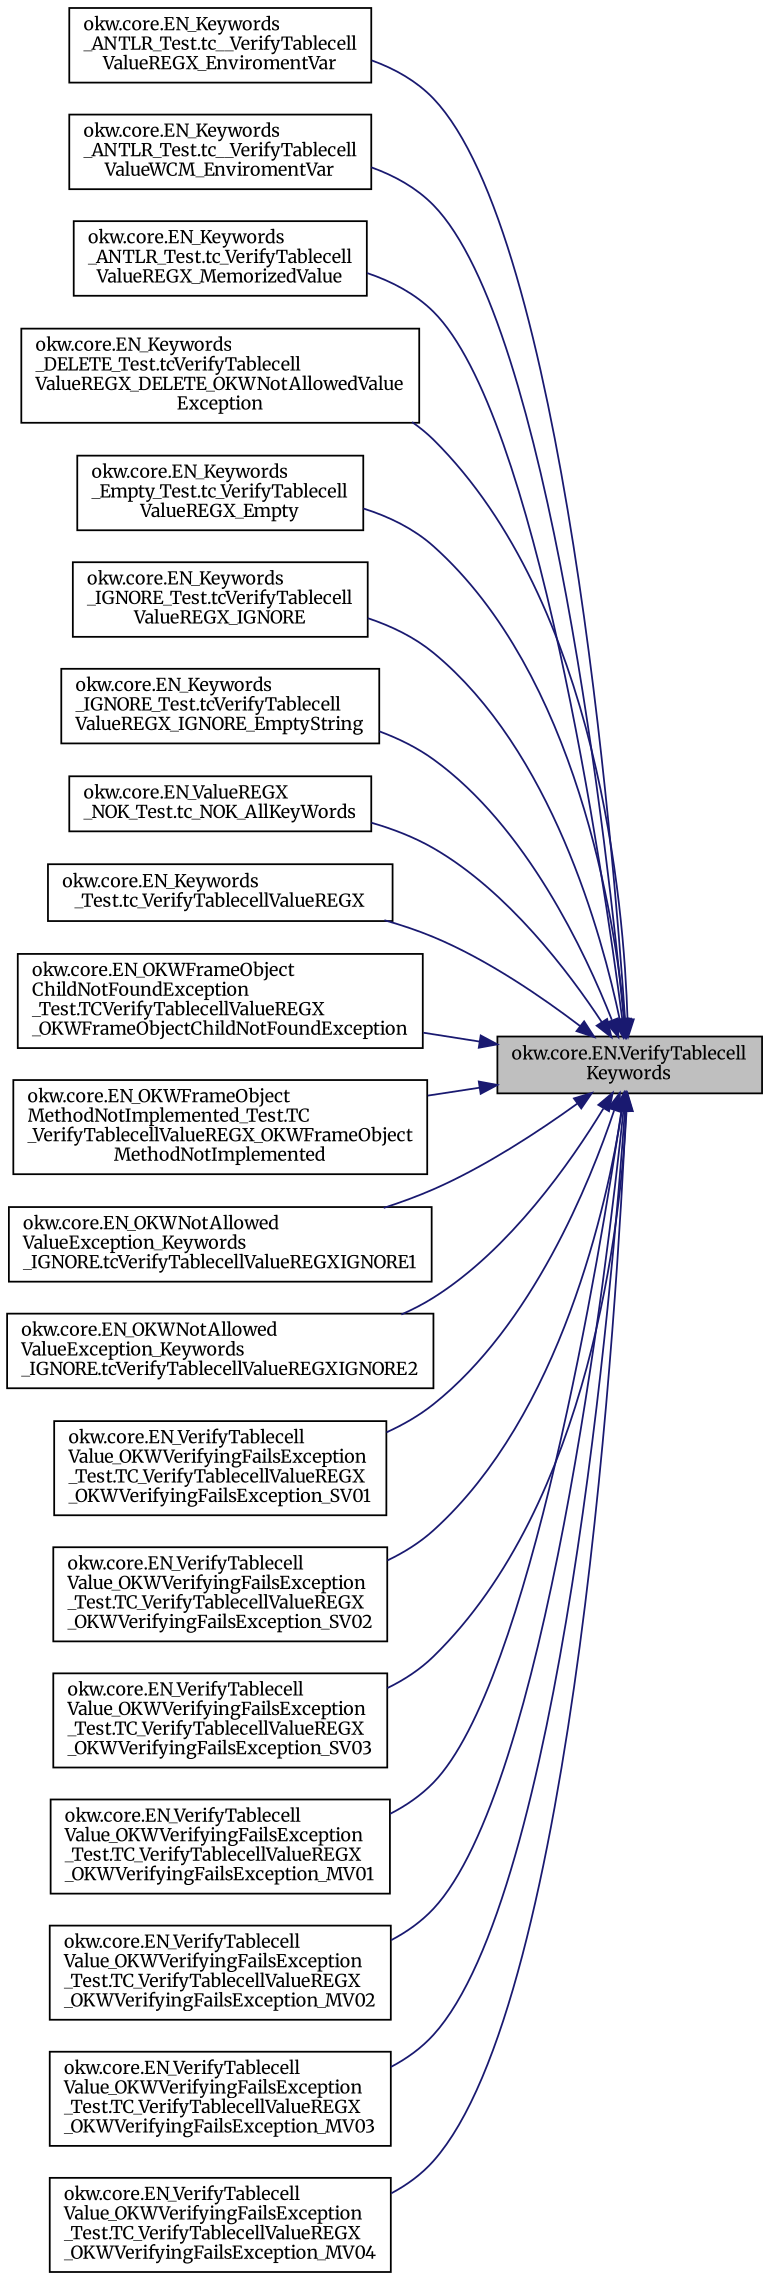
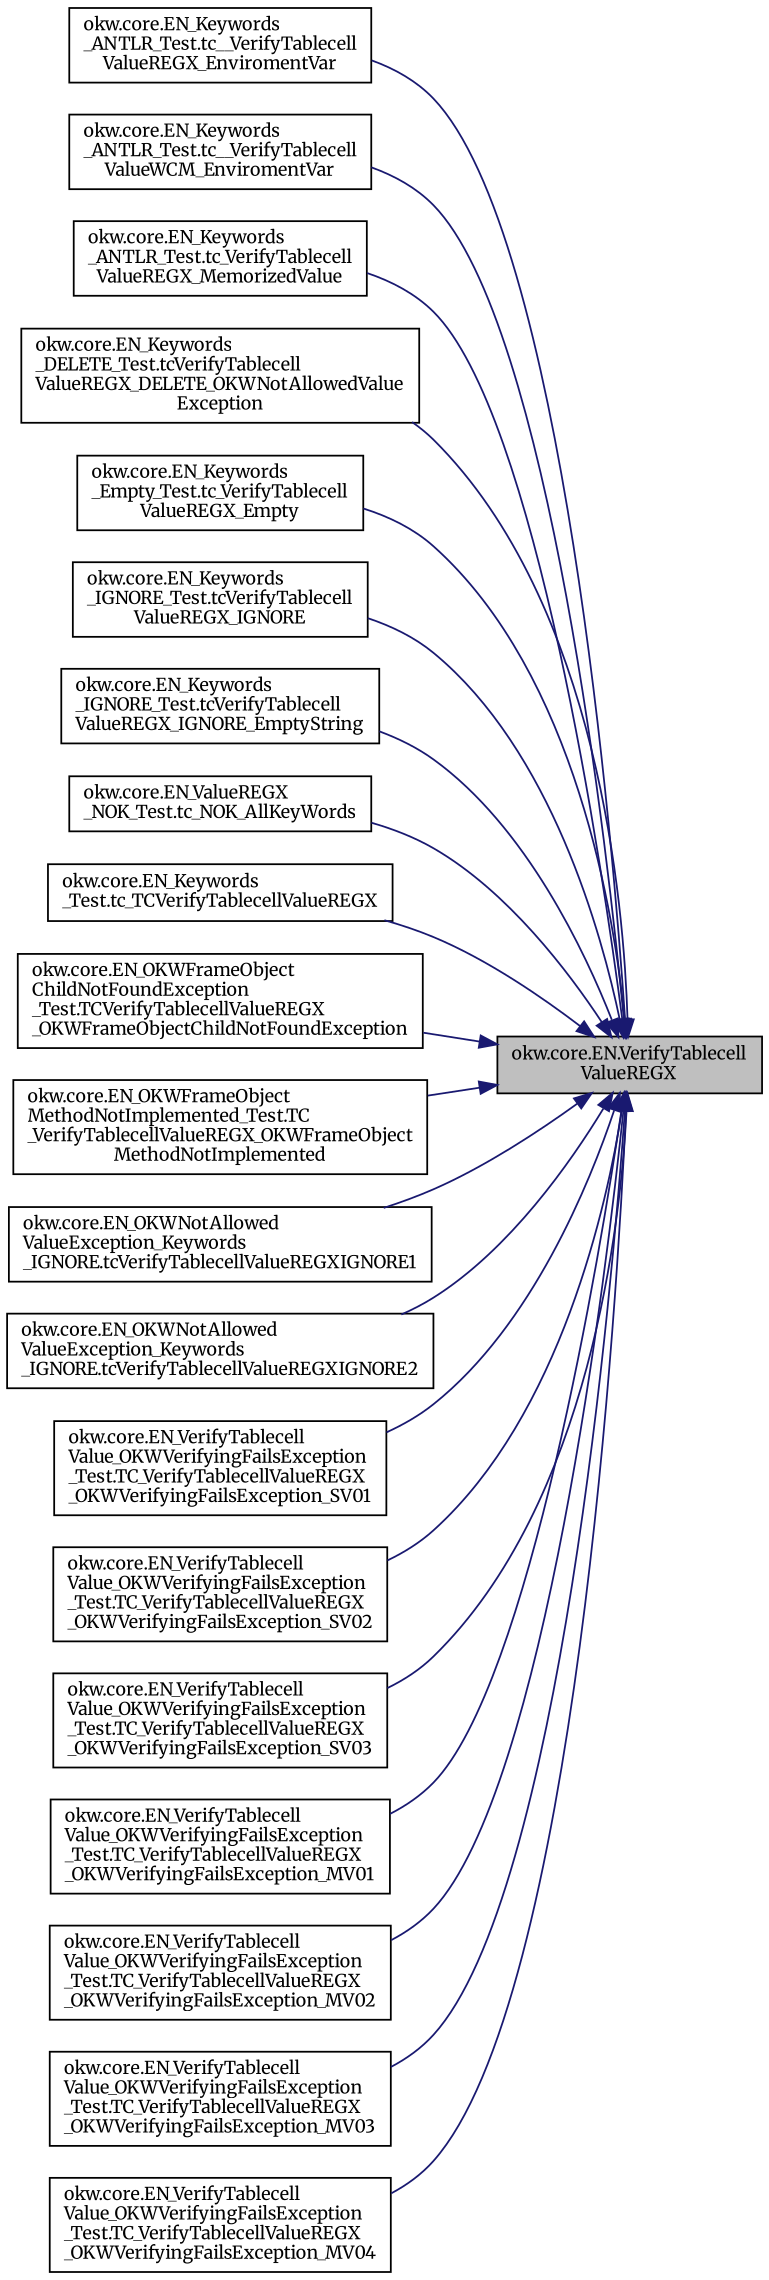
node "okw.core.EN_Keywords _Test.tc_VerifyTablecellValueREGX": label "okw.core.EN_Keywords _Test.tc_VerifyTablecellValueREGX" -> "okw.core.EN_Keywords _Test.tc_TCVerifyTablecellValueREGX"
node "okw.core.EN.VerifyTablecell Keywords": label "okw.core.EN.VerifyTablecell Keywords" -> "okw.core.EN.VerifyTablecell ValueREGX"
